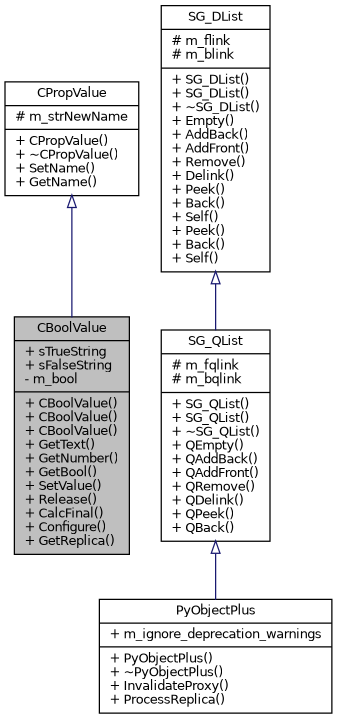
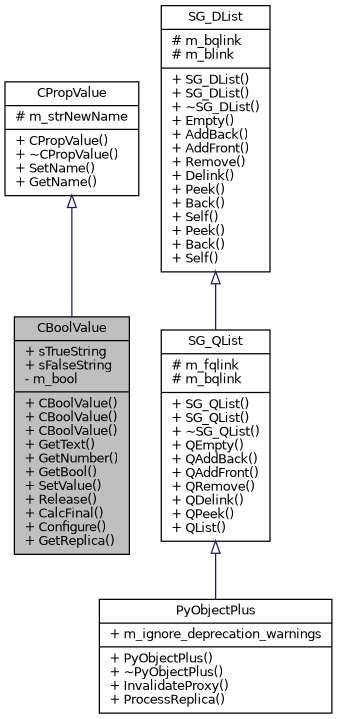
node "SG_DList": text "# m_flink" -> "# m_bqlink"
node "SG_QList": text "+ QBack()" -> "+ QList()"
